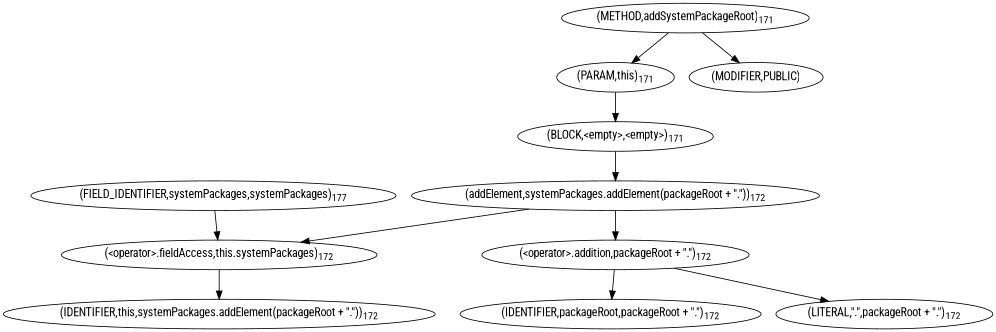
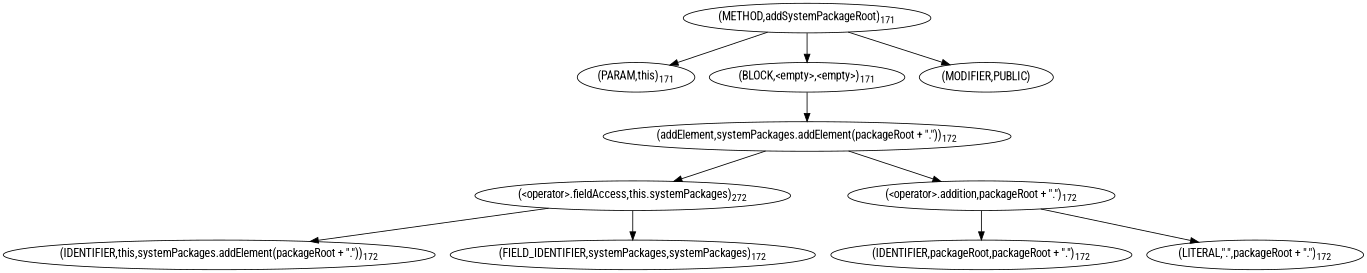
edge "(PARAM,this)" -> "(BLOCK,<empty>,<empty>)": now "(METHOD,addSystemPackageRoot)" -> "(BLOCK,<empty>,<empty>)"
node "(FIELD_IDENTIFIER,systemPackages,systemPackages)": text "177" -> "172"
edge "(FIELD_IDENTIFIER,systemPackages,systemPackages)" -> "(<operator>.fieldAccess,this.systemPackages)": reversed
node "(<operator>.fieldAccess,this.systemPackages)": text "172" -> "272"
